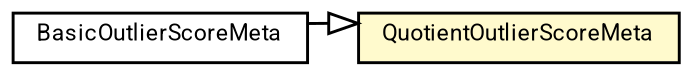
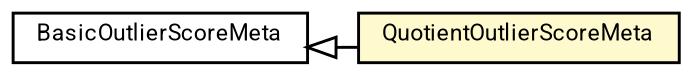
edge "BasicOutlierScoreMeta" -> "QuotientOutlierScoreMeta": reversed
